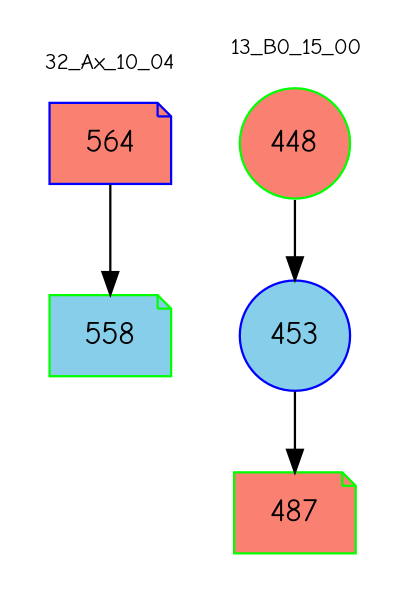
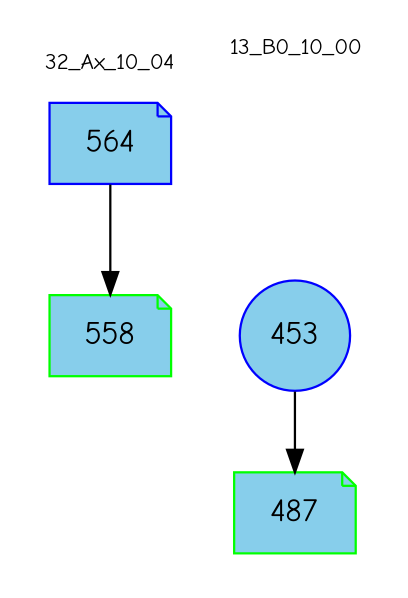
cluster "13_B0_15_00": label "13_B0_15_00" -> "13_B0_10_00"
node "564": fillcolor salmon -> skyblue
node "448": removed
node "487": fillcolor salmon -> skyblue
